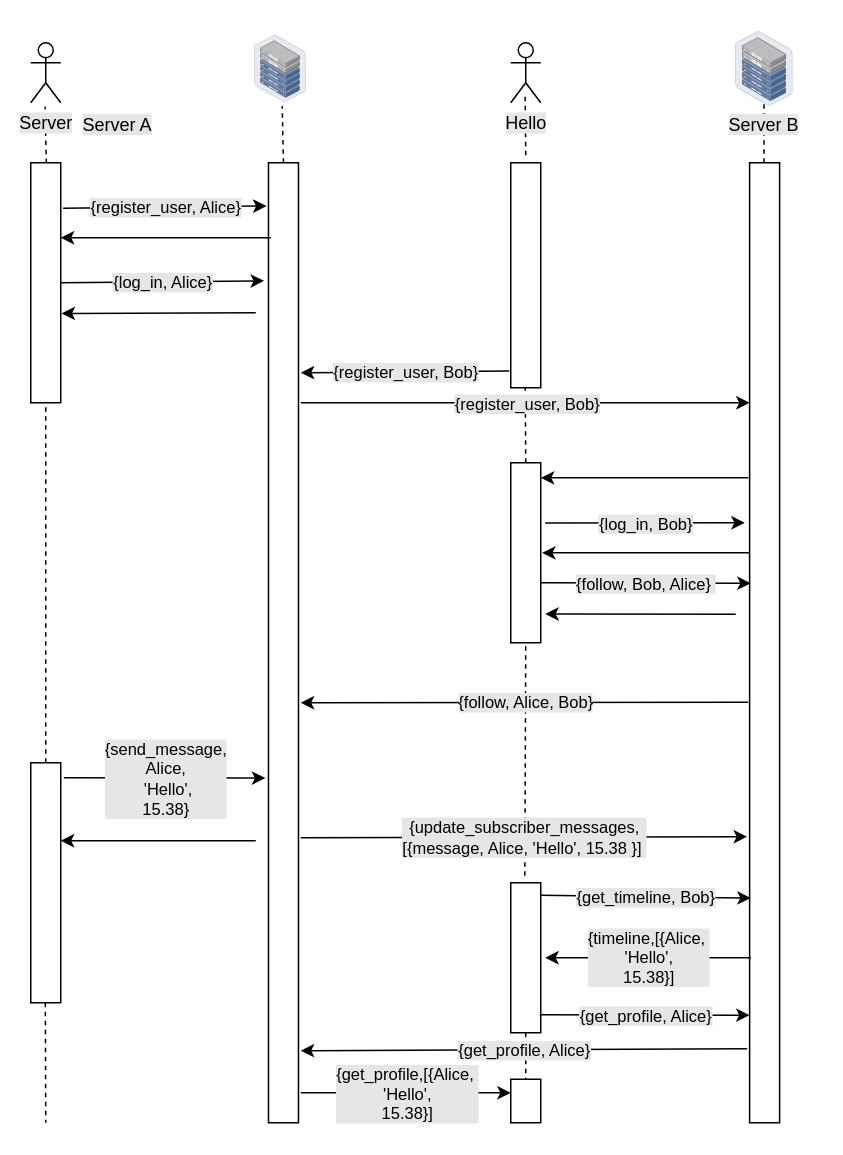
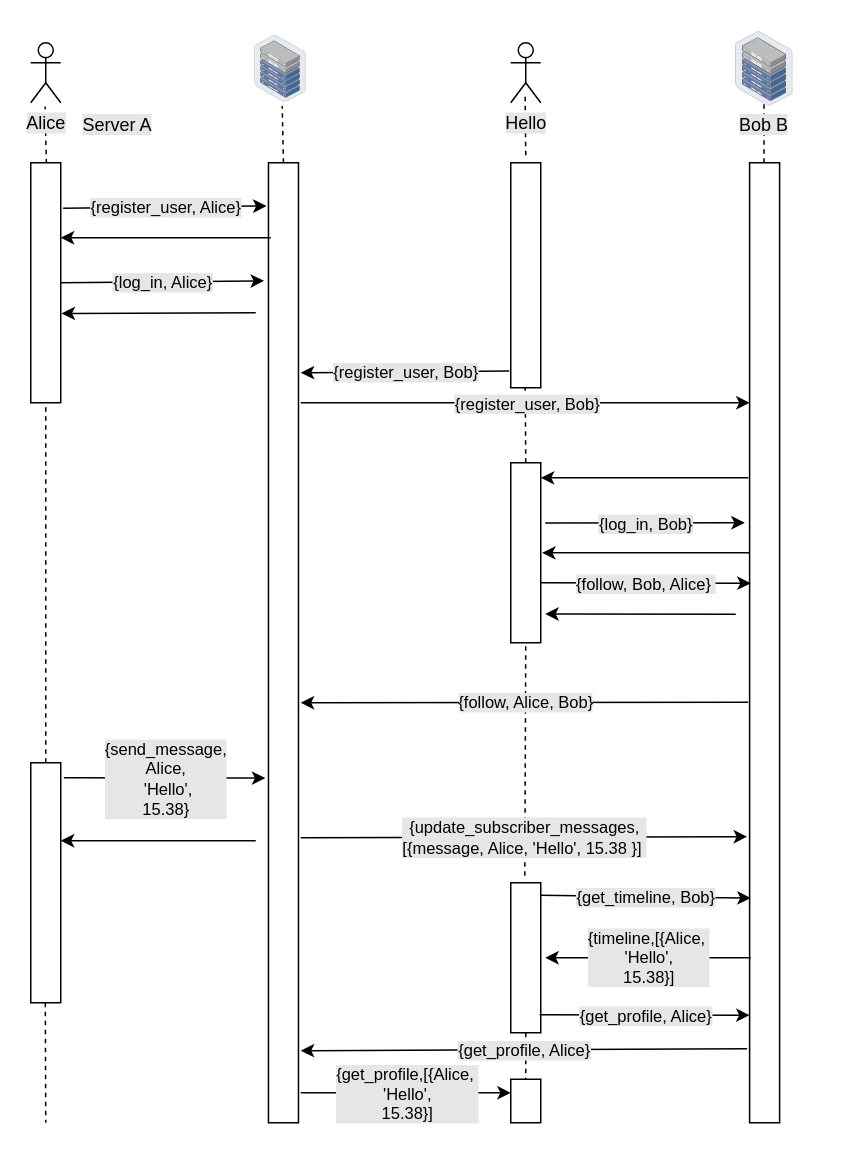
node "Server": label "Server" -> "Alice"
node "Server B": label "Server B" -> "Bob B"
